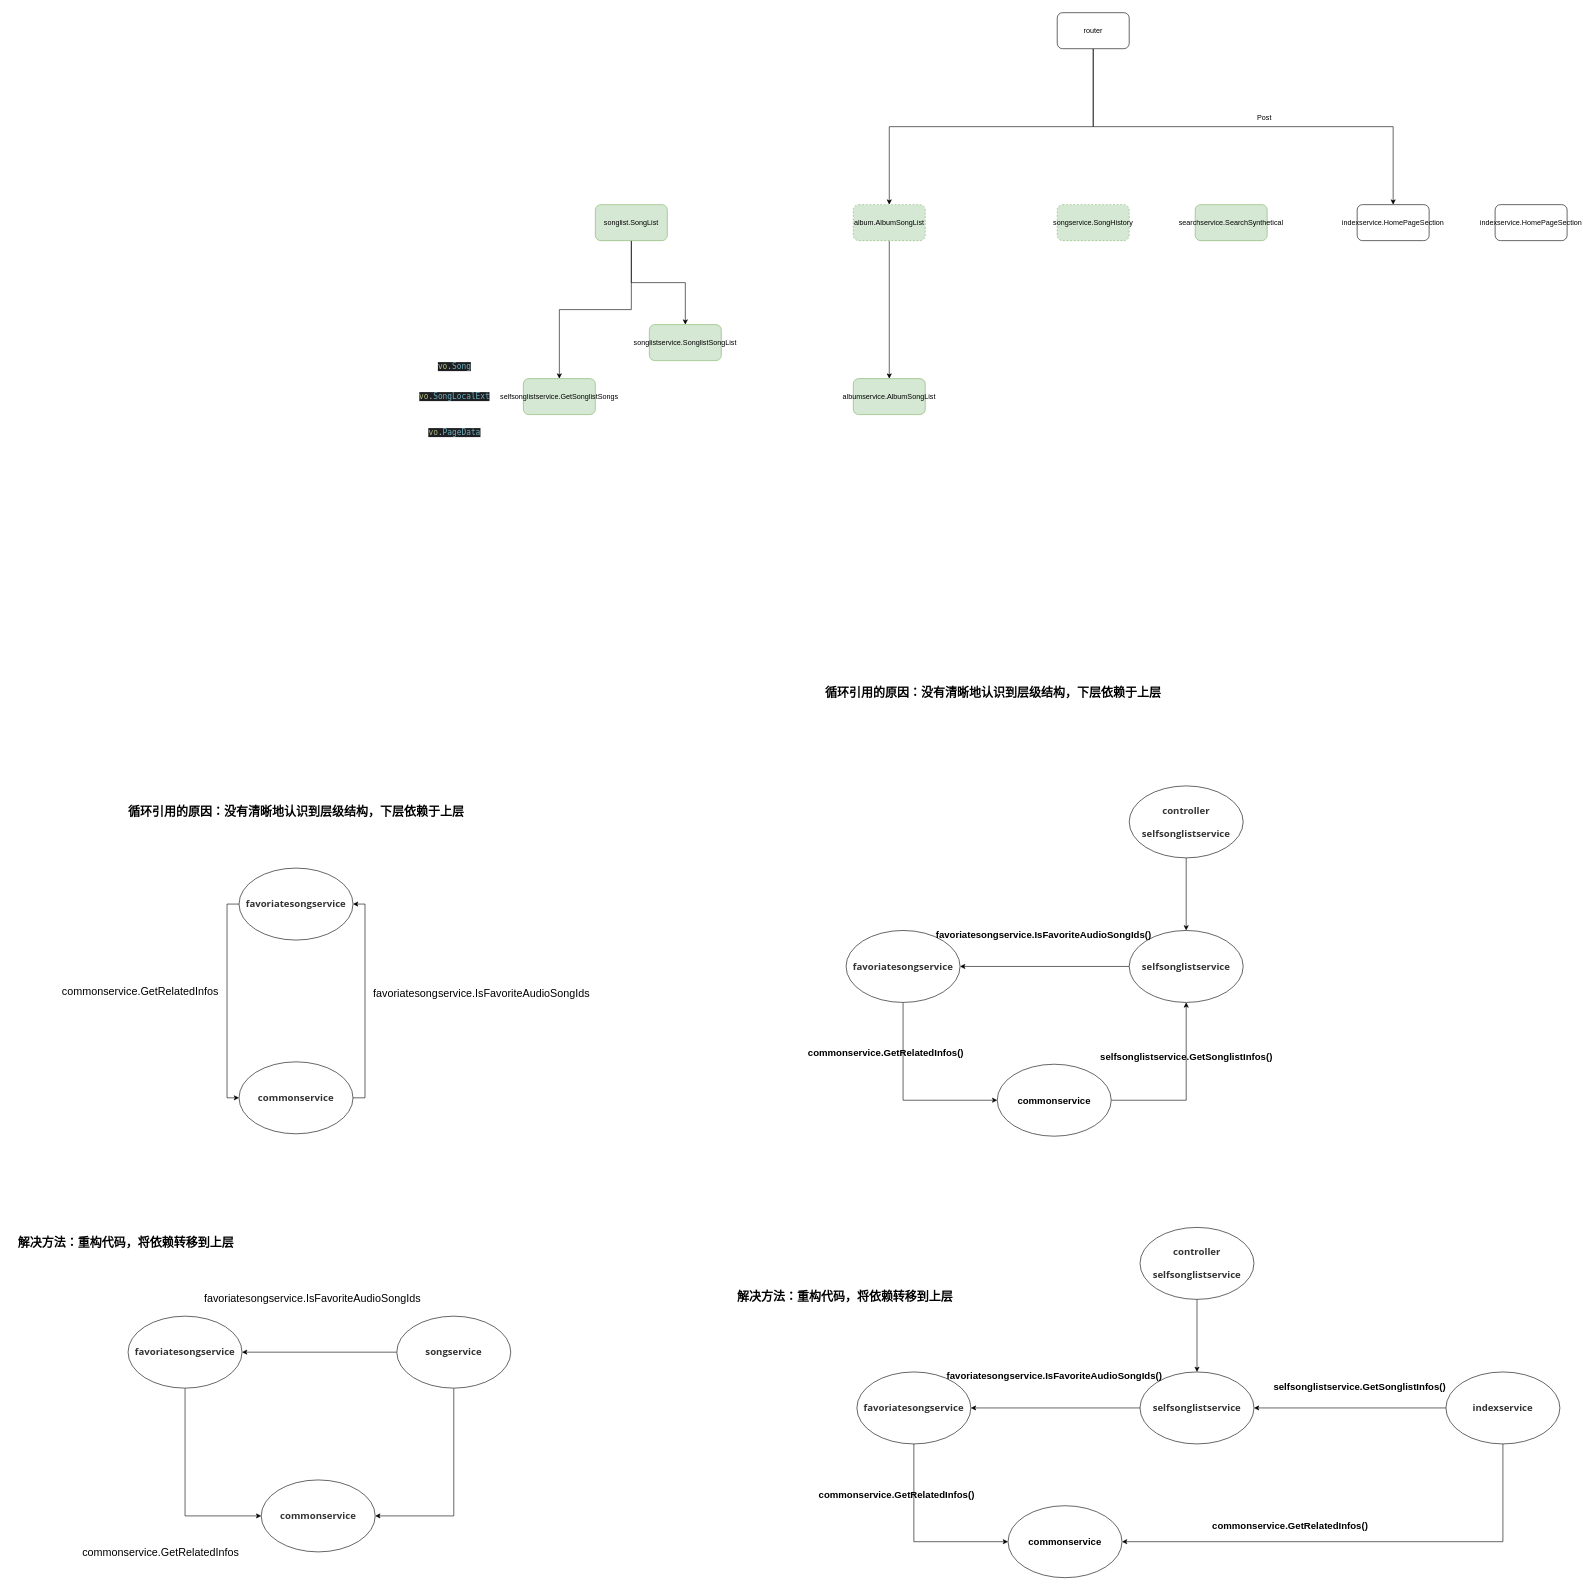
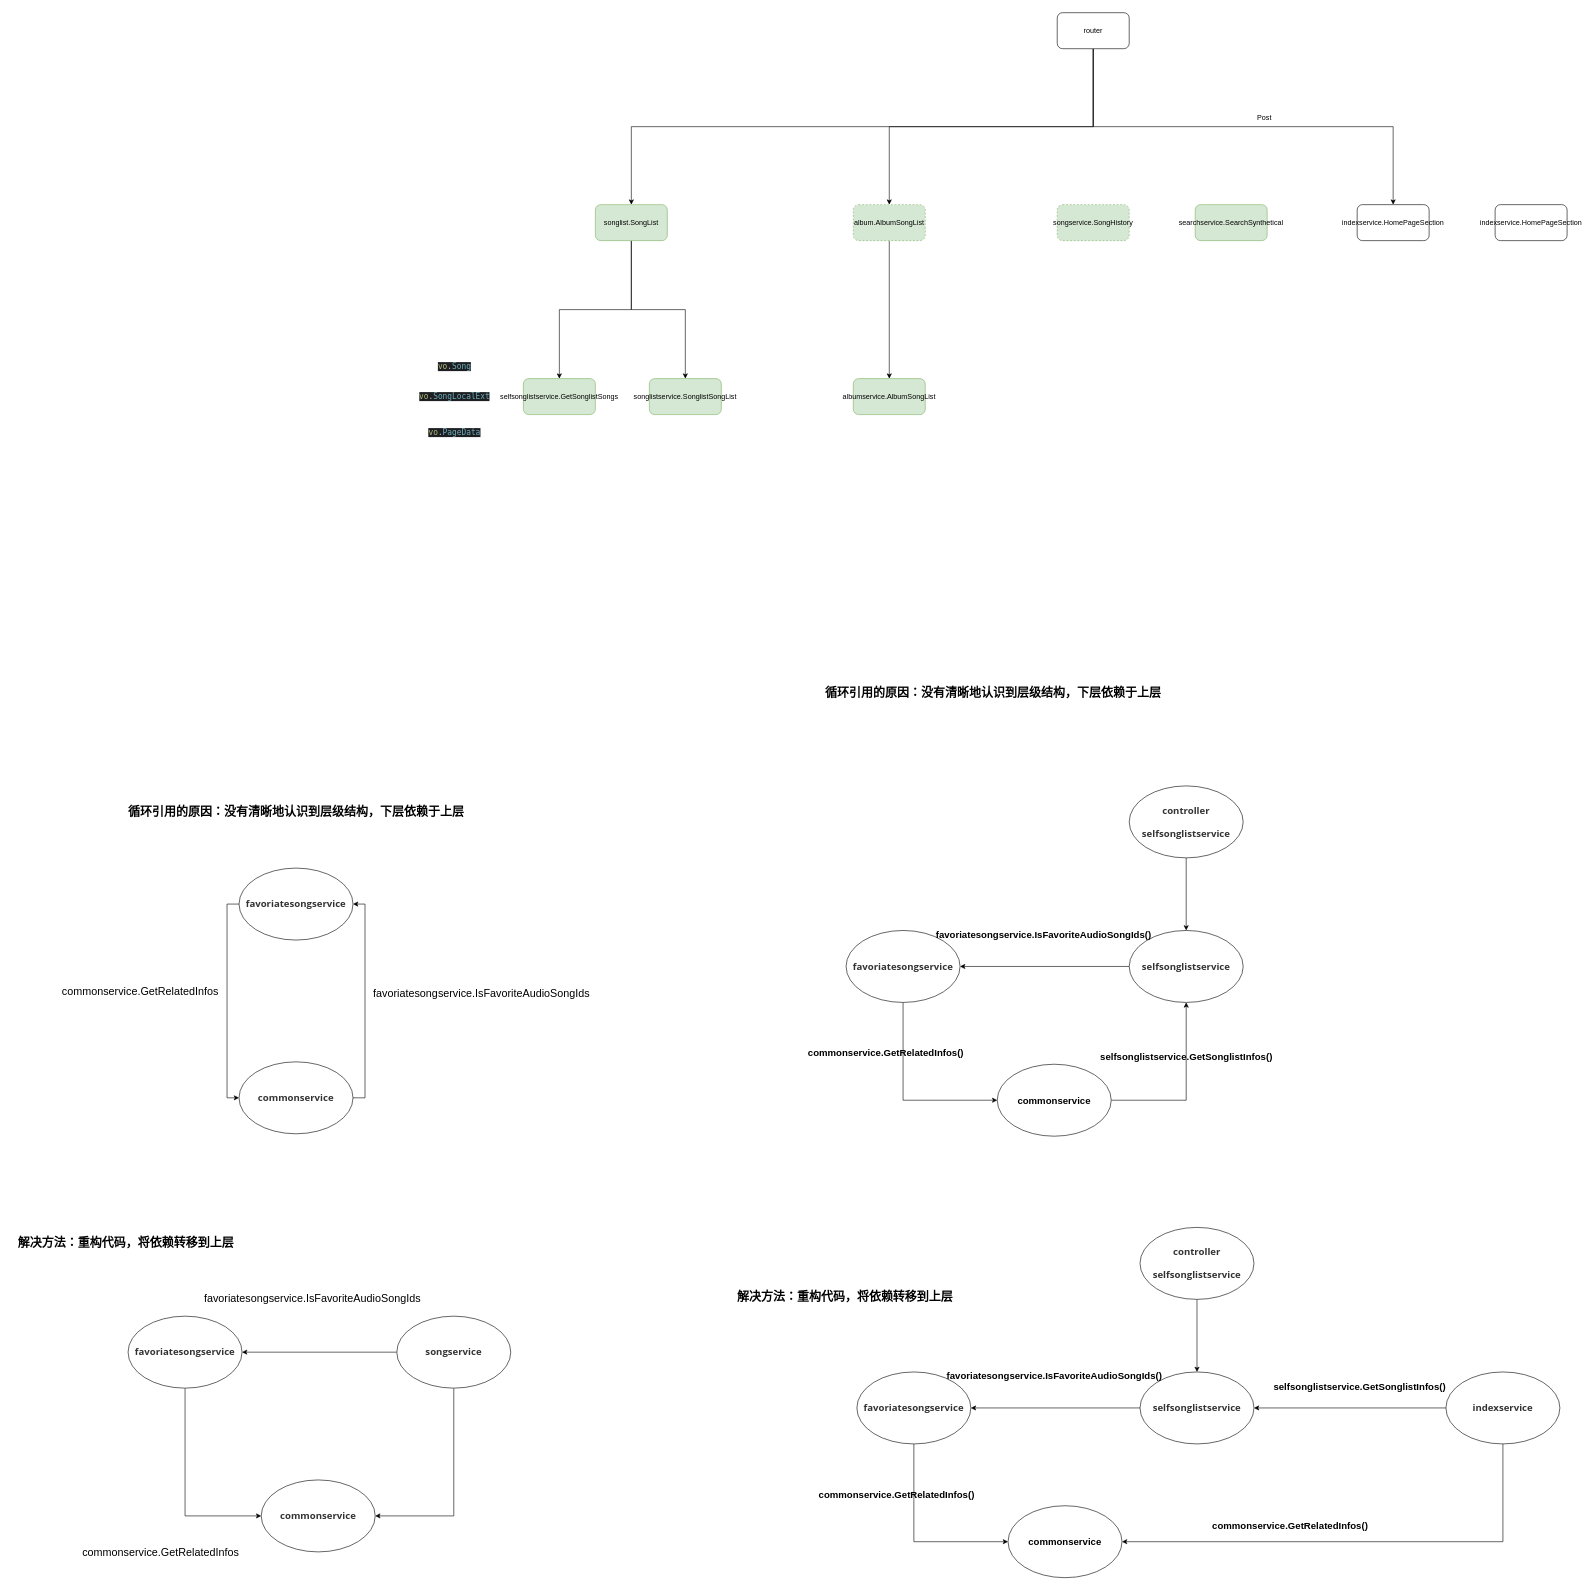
edge "router" -> "songlist.SongList": added
node "songlistservice.SonglistSongList": moved (686, 342) -> (686, 396)
